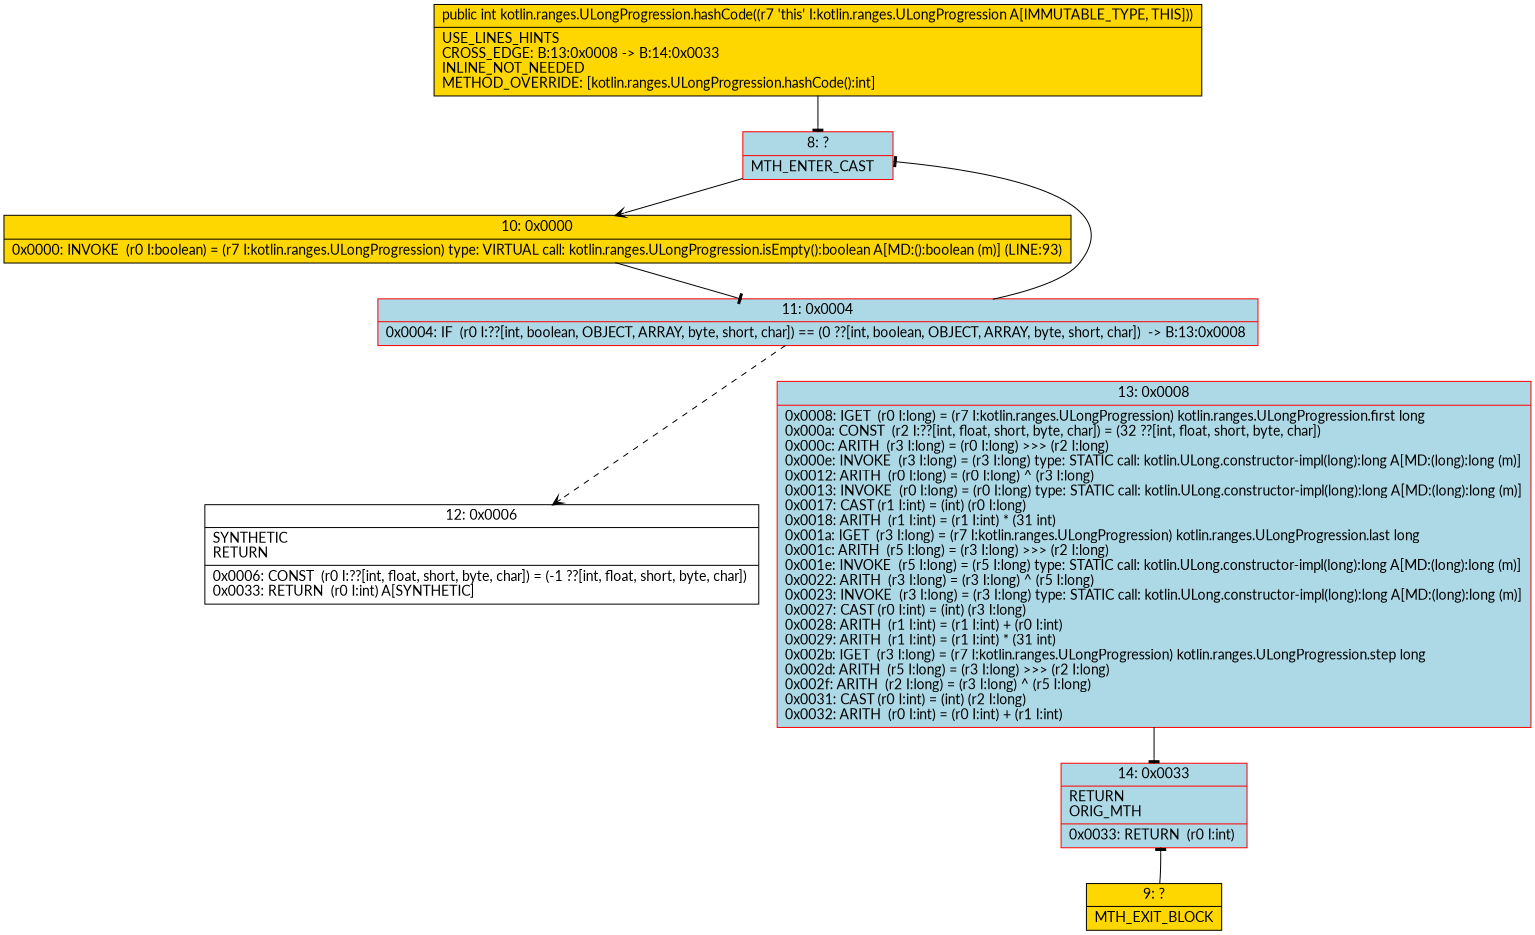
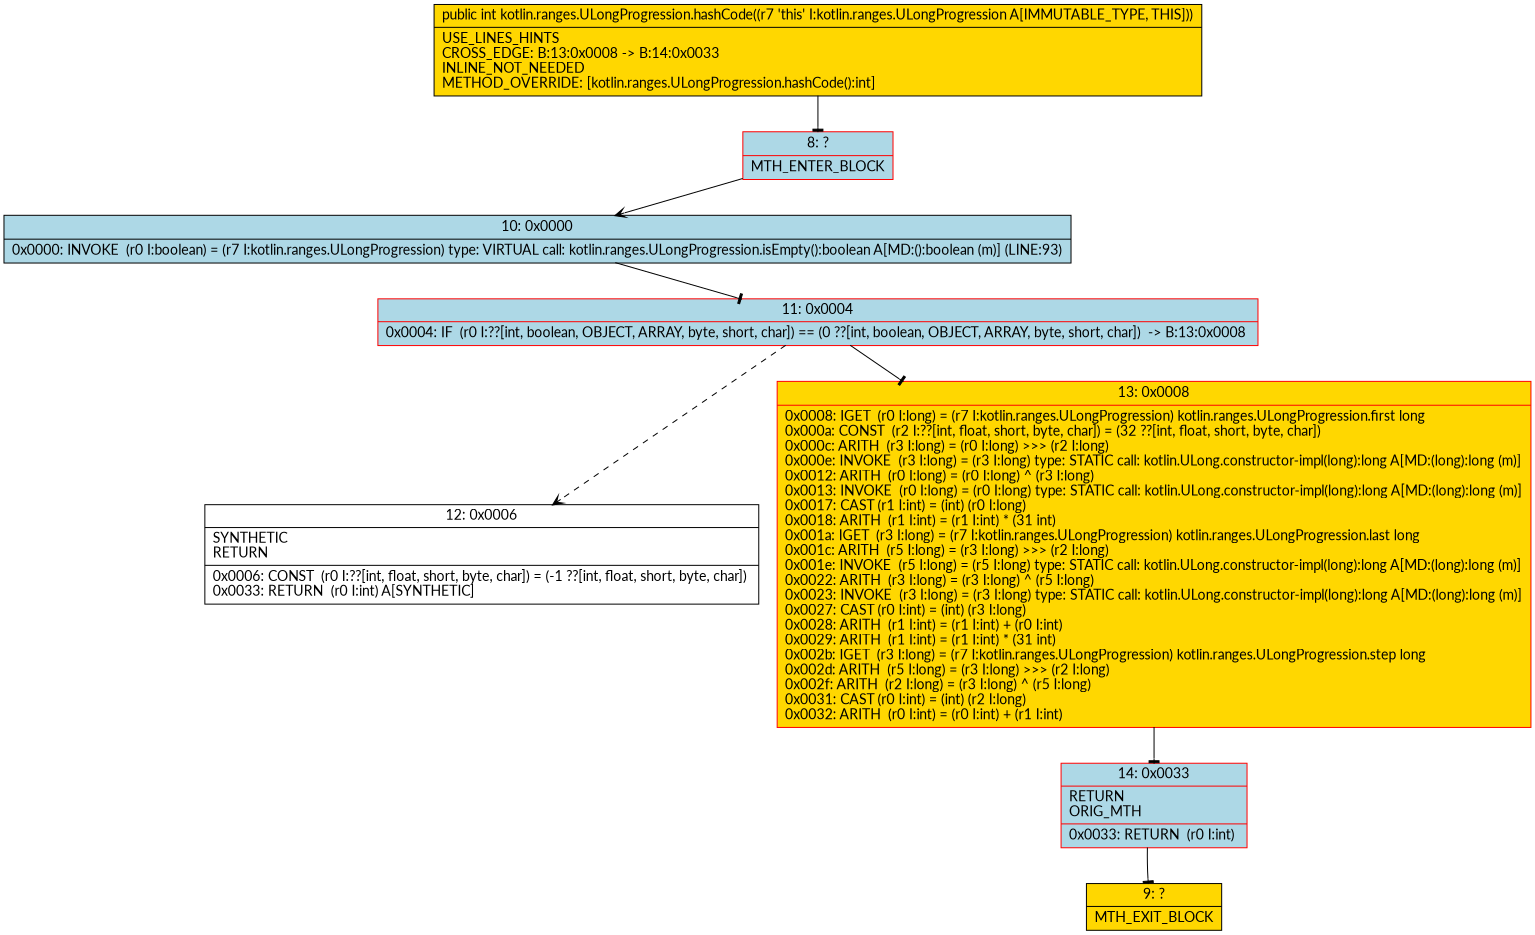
node "8: ?": text "MTH_ENTER_CAST" -> "MTH_ENTER_BLOCK"
edge "11: 0x0004" -> "8: ?": now "11: 0x0004" -> "13: 0x0008"
node "10: 0x0000": fillcolor gold -> lightblue
node "13: 0x0008": fillcolor lightblue -> gold
edge "9: ?" -> "14: 0x0033": reversed
